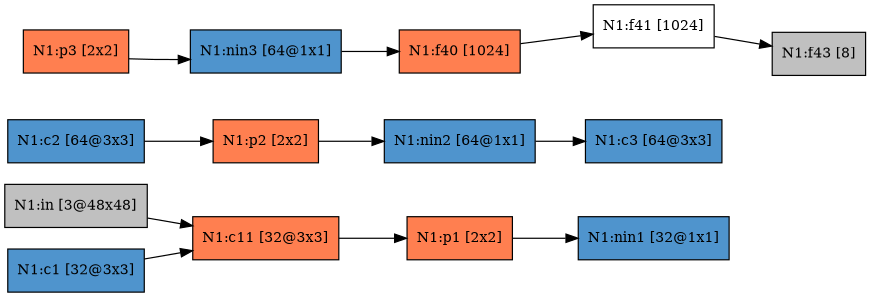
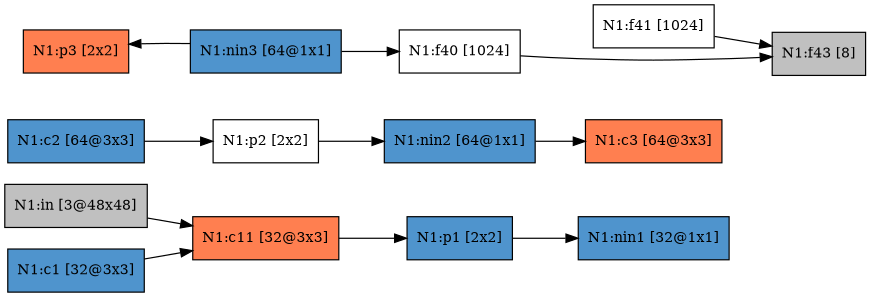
edge "N1:f40 [1024]" -> "N1:f41 [1024]": now "N1:f40 [1024]" -> "N1:f43 [8]"
node "N1:f40 [1024]": fillcolor coral -> White
edge "N1:p3 [2x2]" -> "N1:nin3 [64@1x1]": reversed
node "N1:p2 [2x2]": fillcolor coral -> White
node "N1:c3 [64@3x3]": fillcolor steelblue3 -> coral
node "N1:p1 [2x2]": fillcolor coral -> steelblue3
